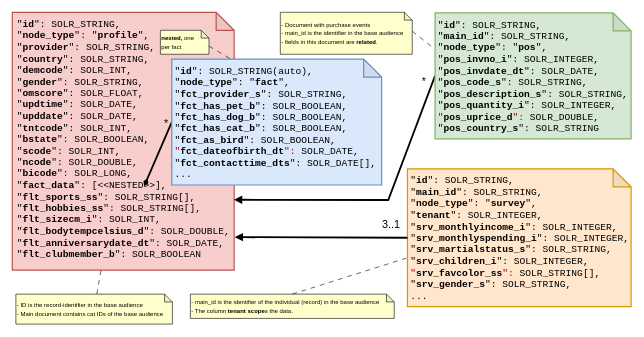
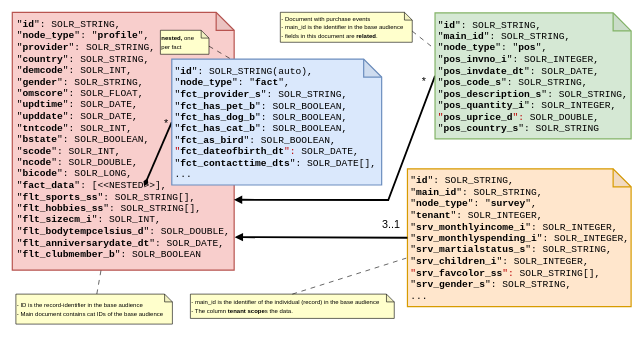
node "- Document with purchase events - main_id is the identifier in the base audience - fields in this document are related.": size 132x42 -> 132x30
